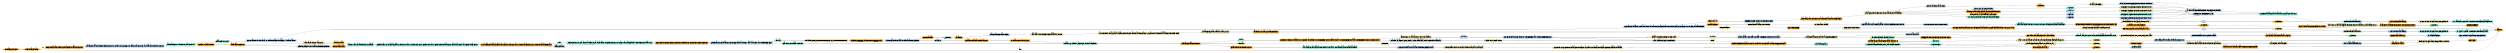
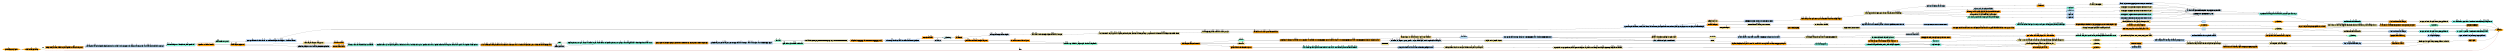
node "Hahaha. Muhtemelen söylediğin bir şeyden olmalı.": shape ellipse -> box
